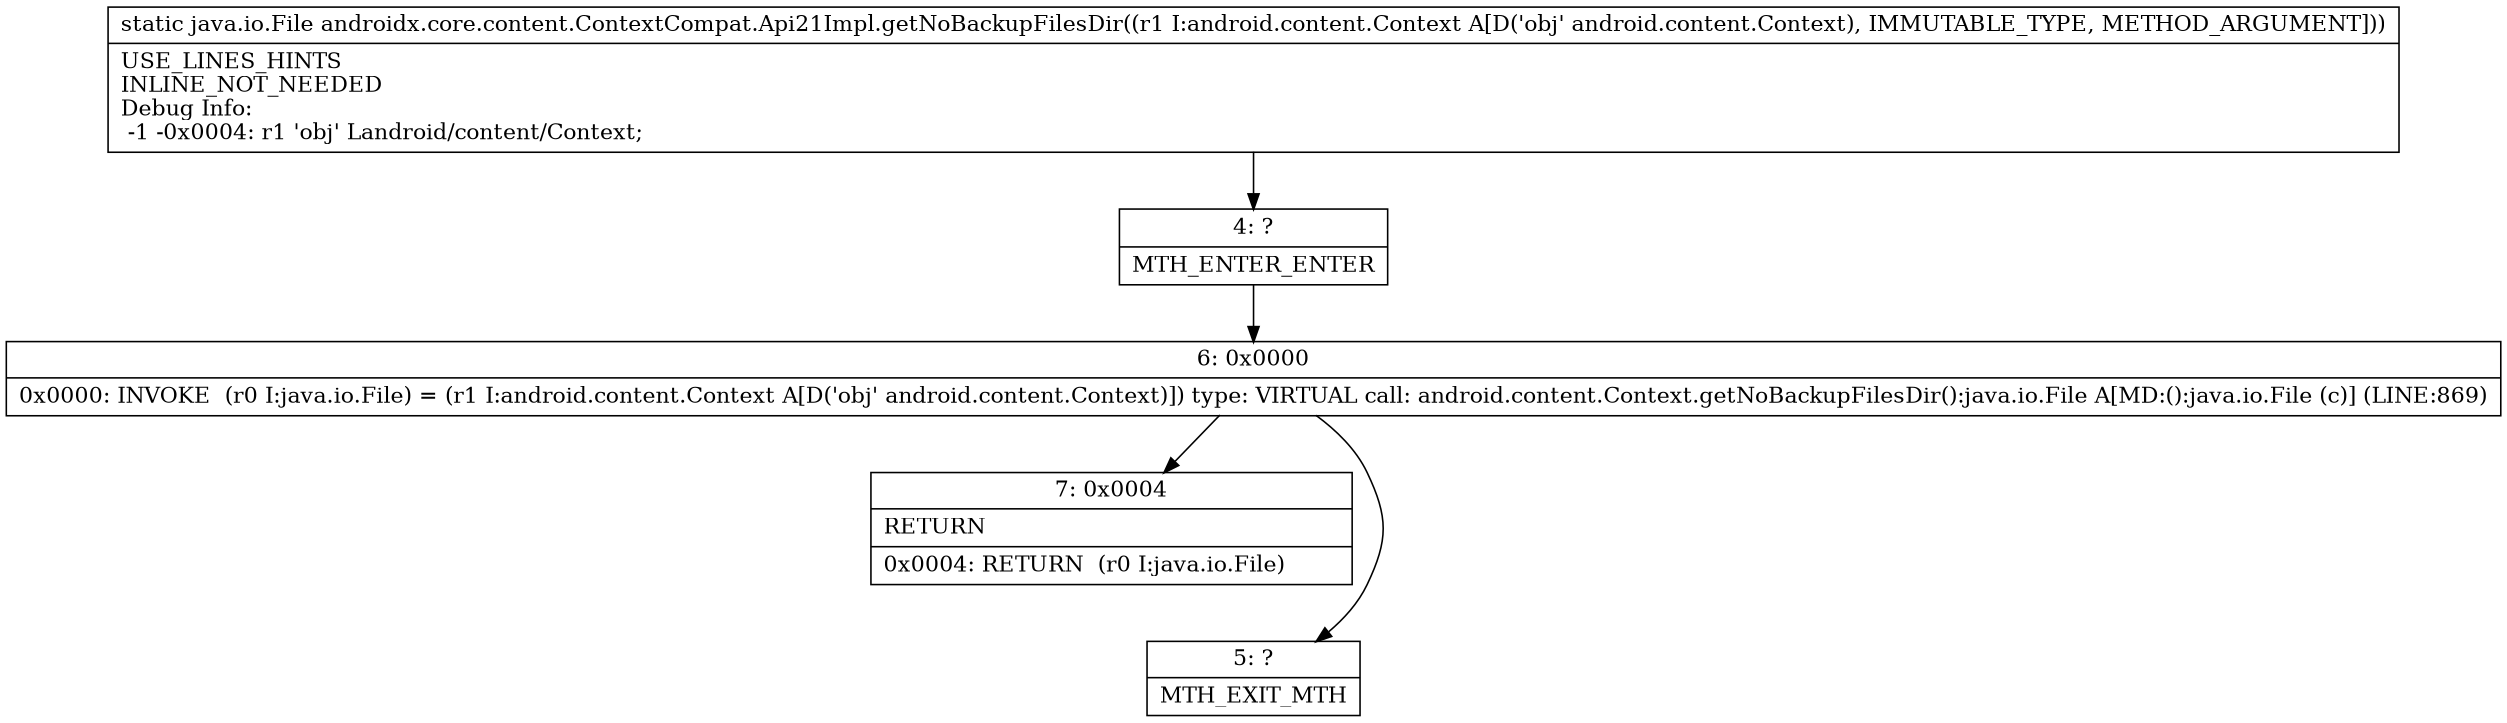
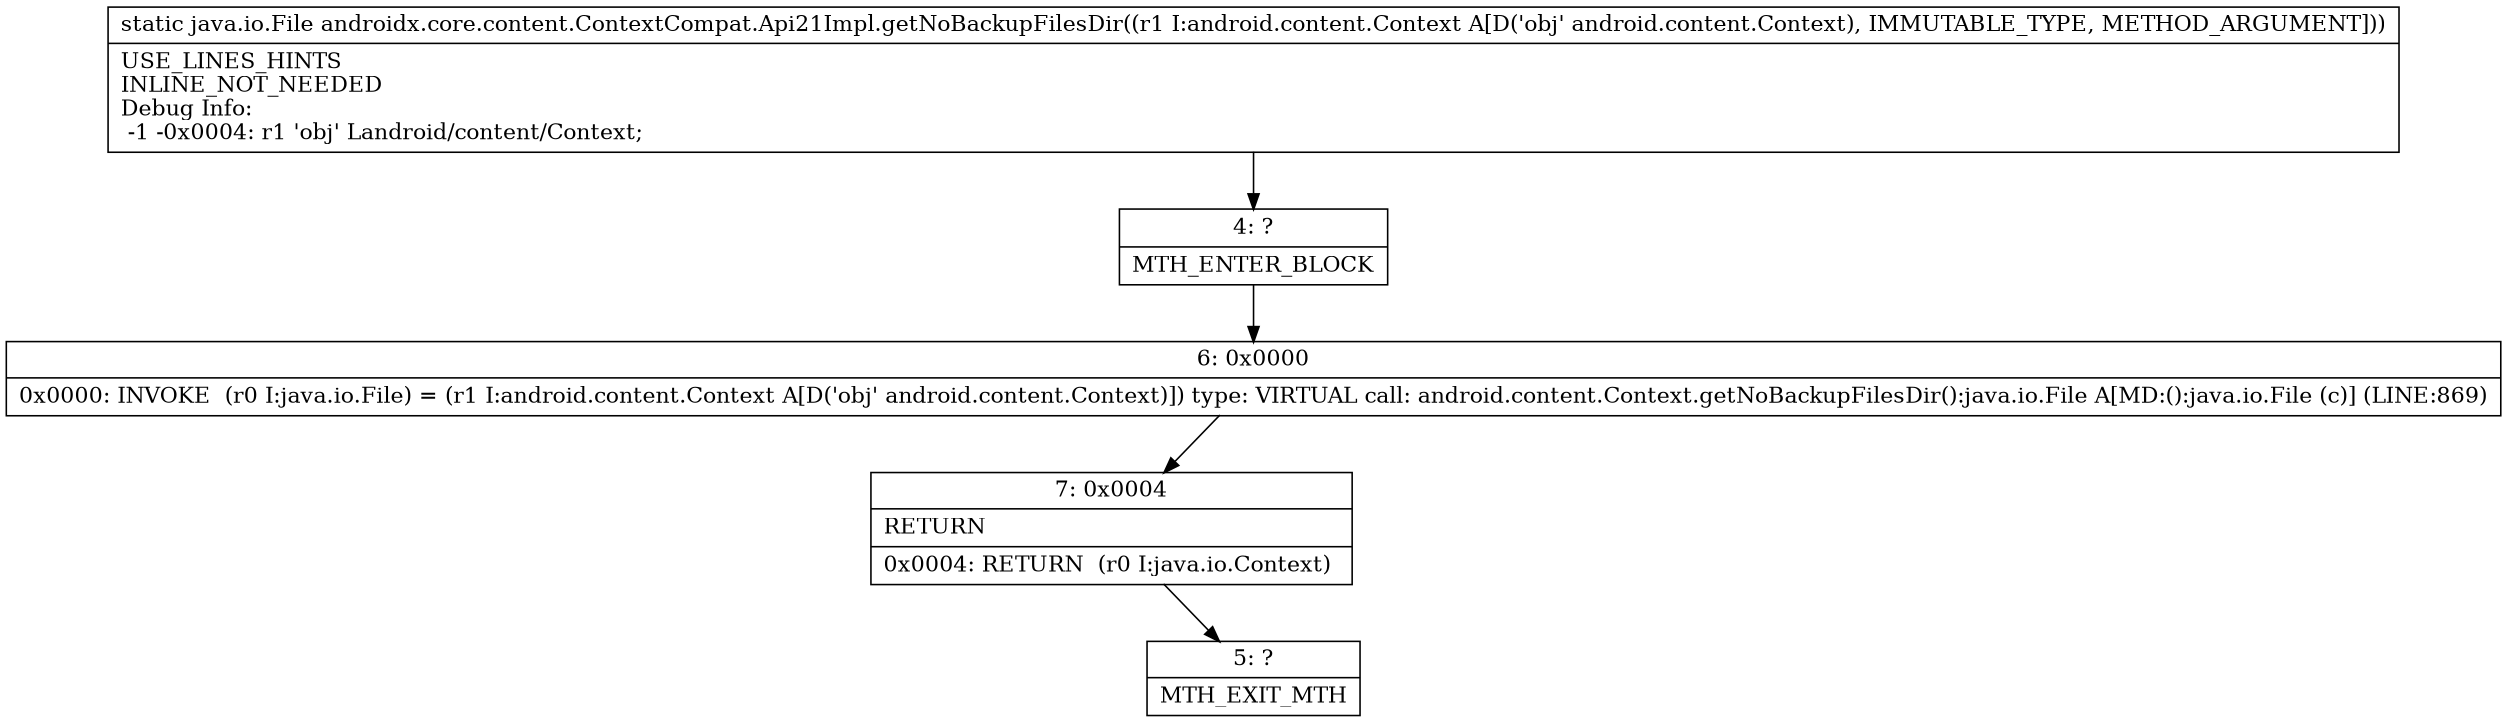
node "4: ?": text "MTH_ENTER_ENTER" -> "MTH_ENTER_BLOCK"
edge "6: 0x0000" -> "5: ?": now "7: 0x0004" -> "5: ?"
node "7: 0x0004": text "0x0004: RETURN  (r0 I:java.io.File)" -> "0x0004: RETURN  (r0 I:java.io.Context)"
